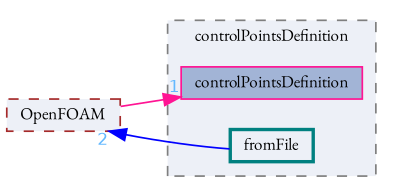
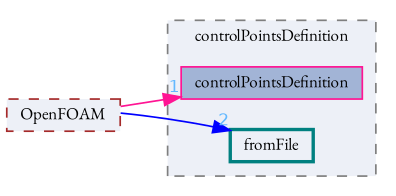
edge "fromFile" -> "OpenFOAM": reversed
